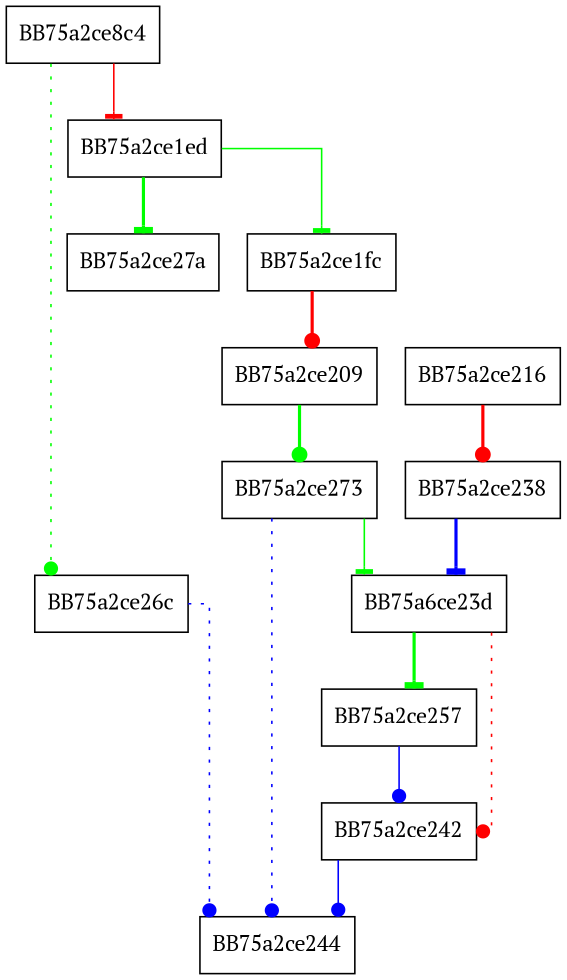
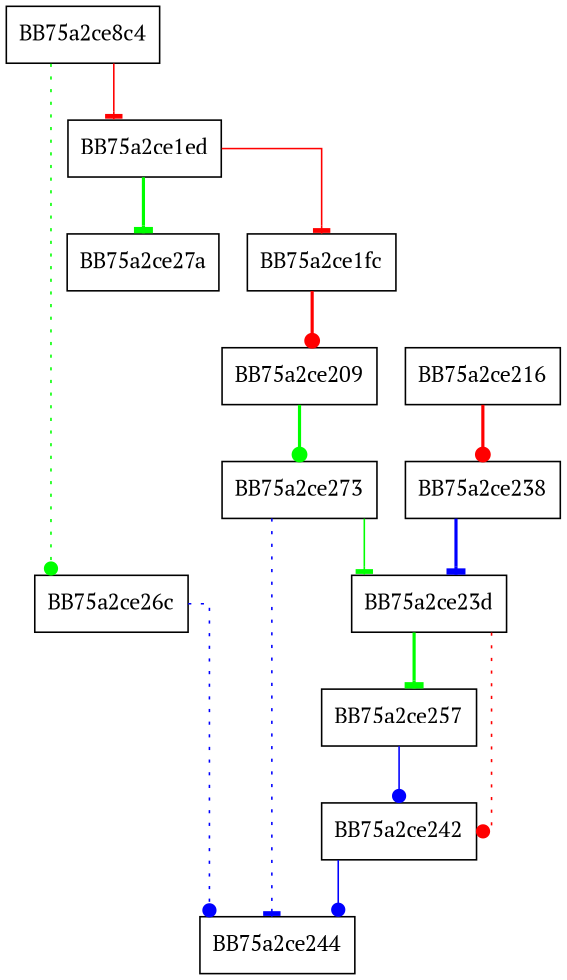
edge "BB75a2ce1ed" -> "BB75a2ce1fc": color green -> red
node "BB75a6ce23d": label "BB75a6ce23d" -> "BB75a2ce23d"
edge "BB75a2ce273" -> "BB75a2ce244": arrowhead dot -> tee
